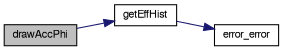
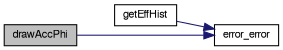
edge "drawAccPhi" -> "getEffHist": now "drawAccPhi" -> "error_error"
